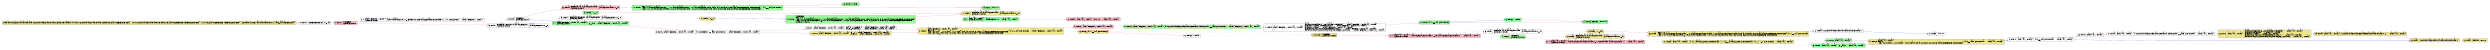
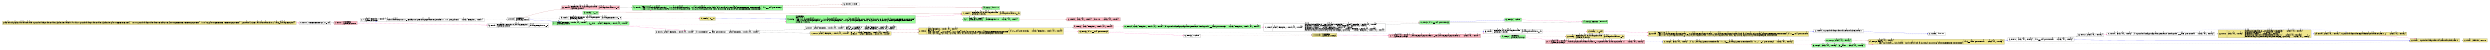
node "48: 0x00be": fillcolor palegreen -> white
